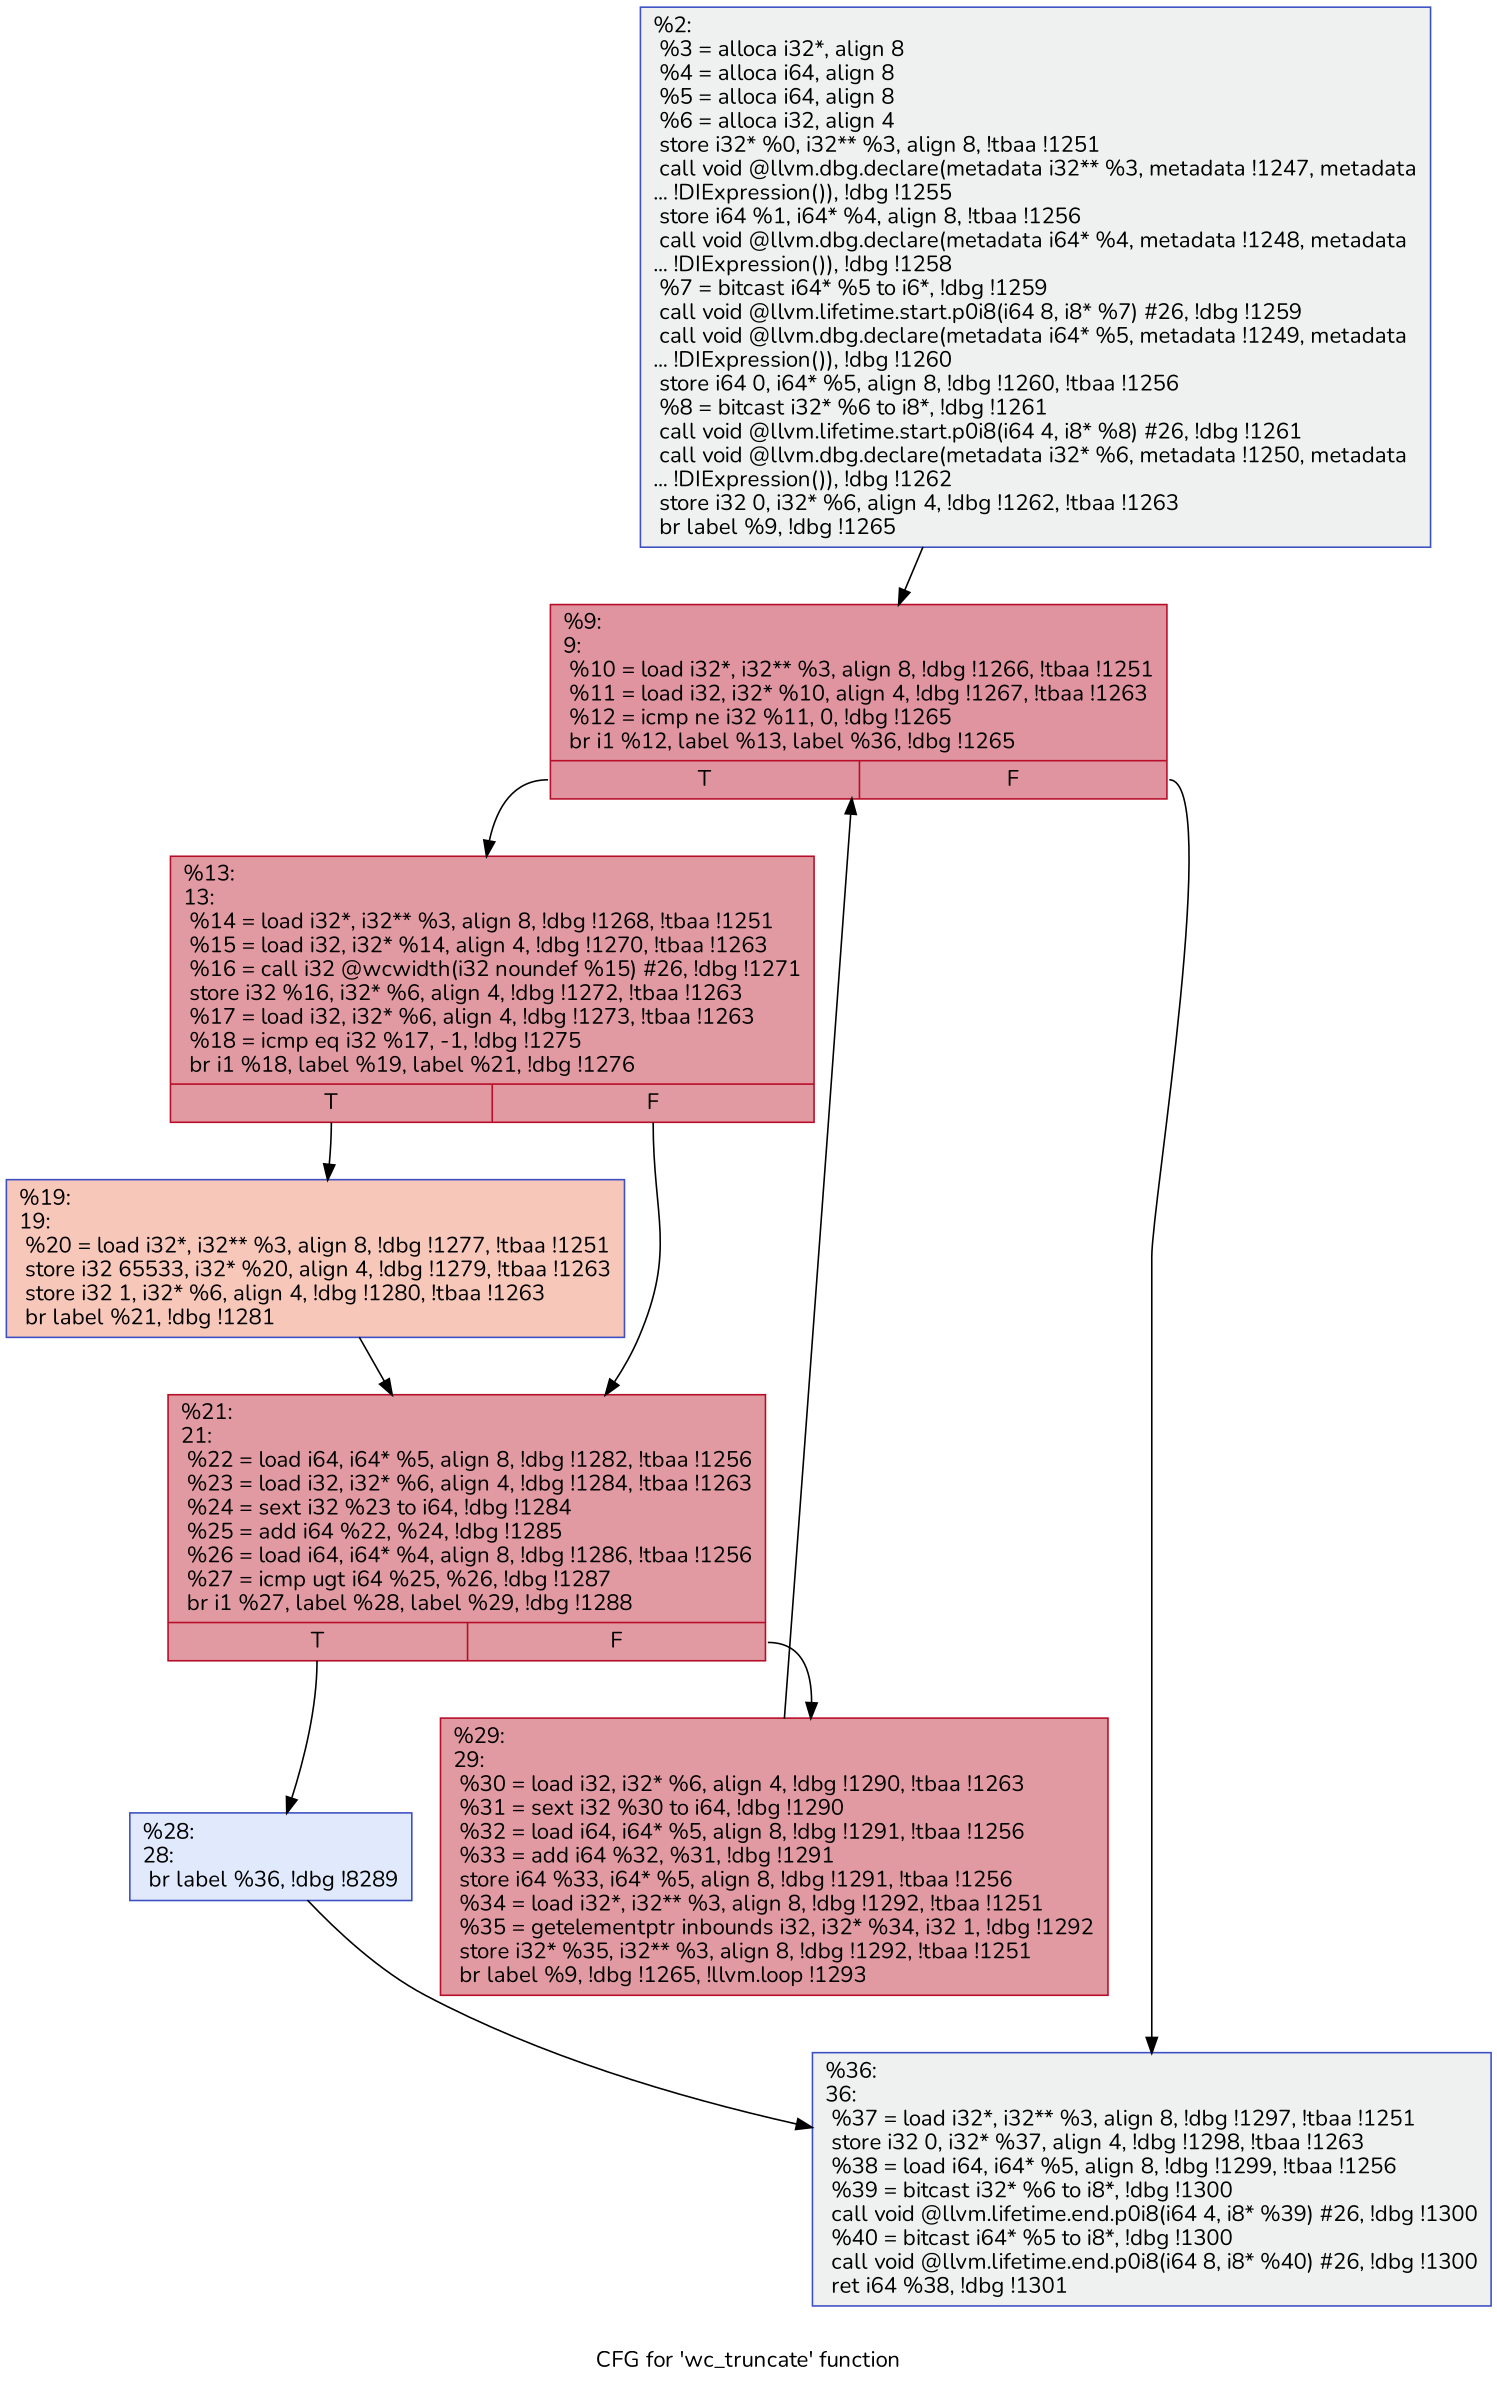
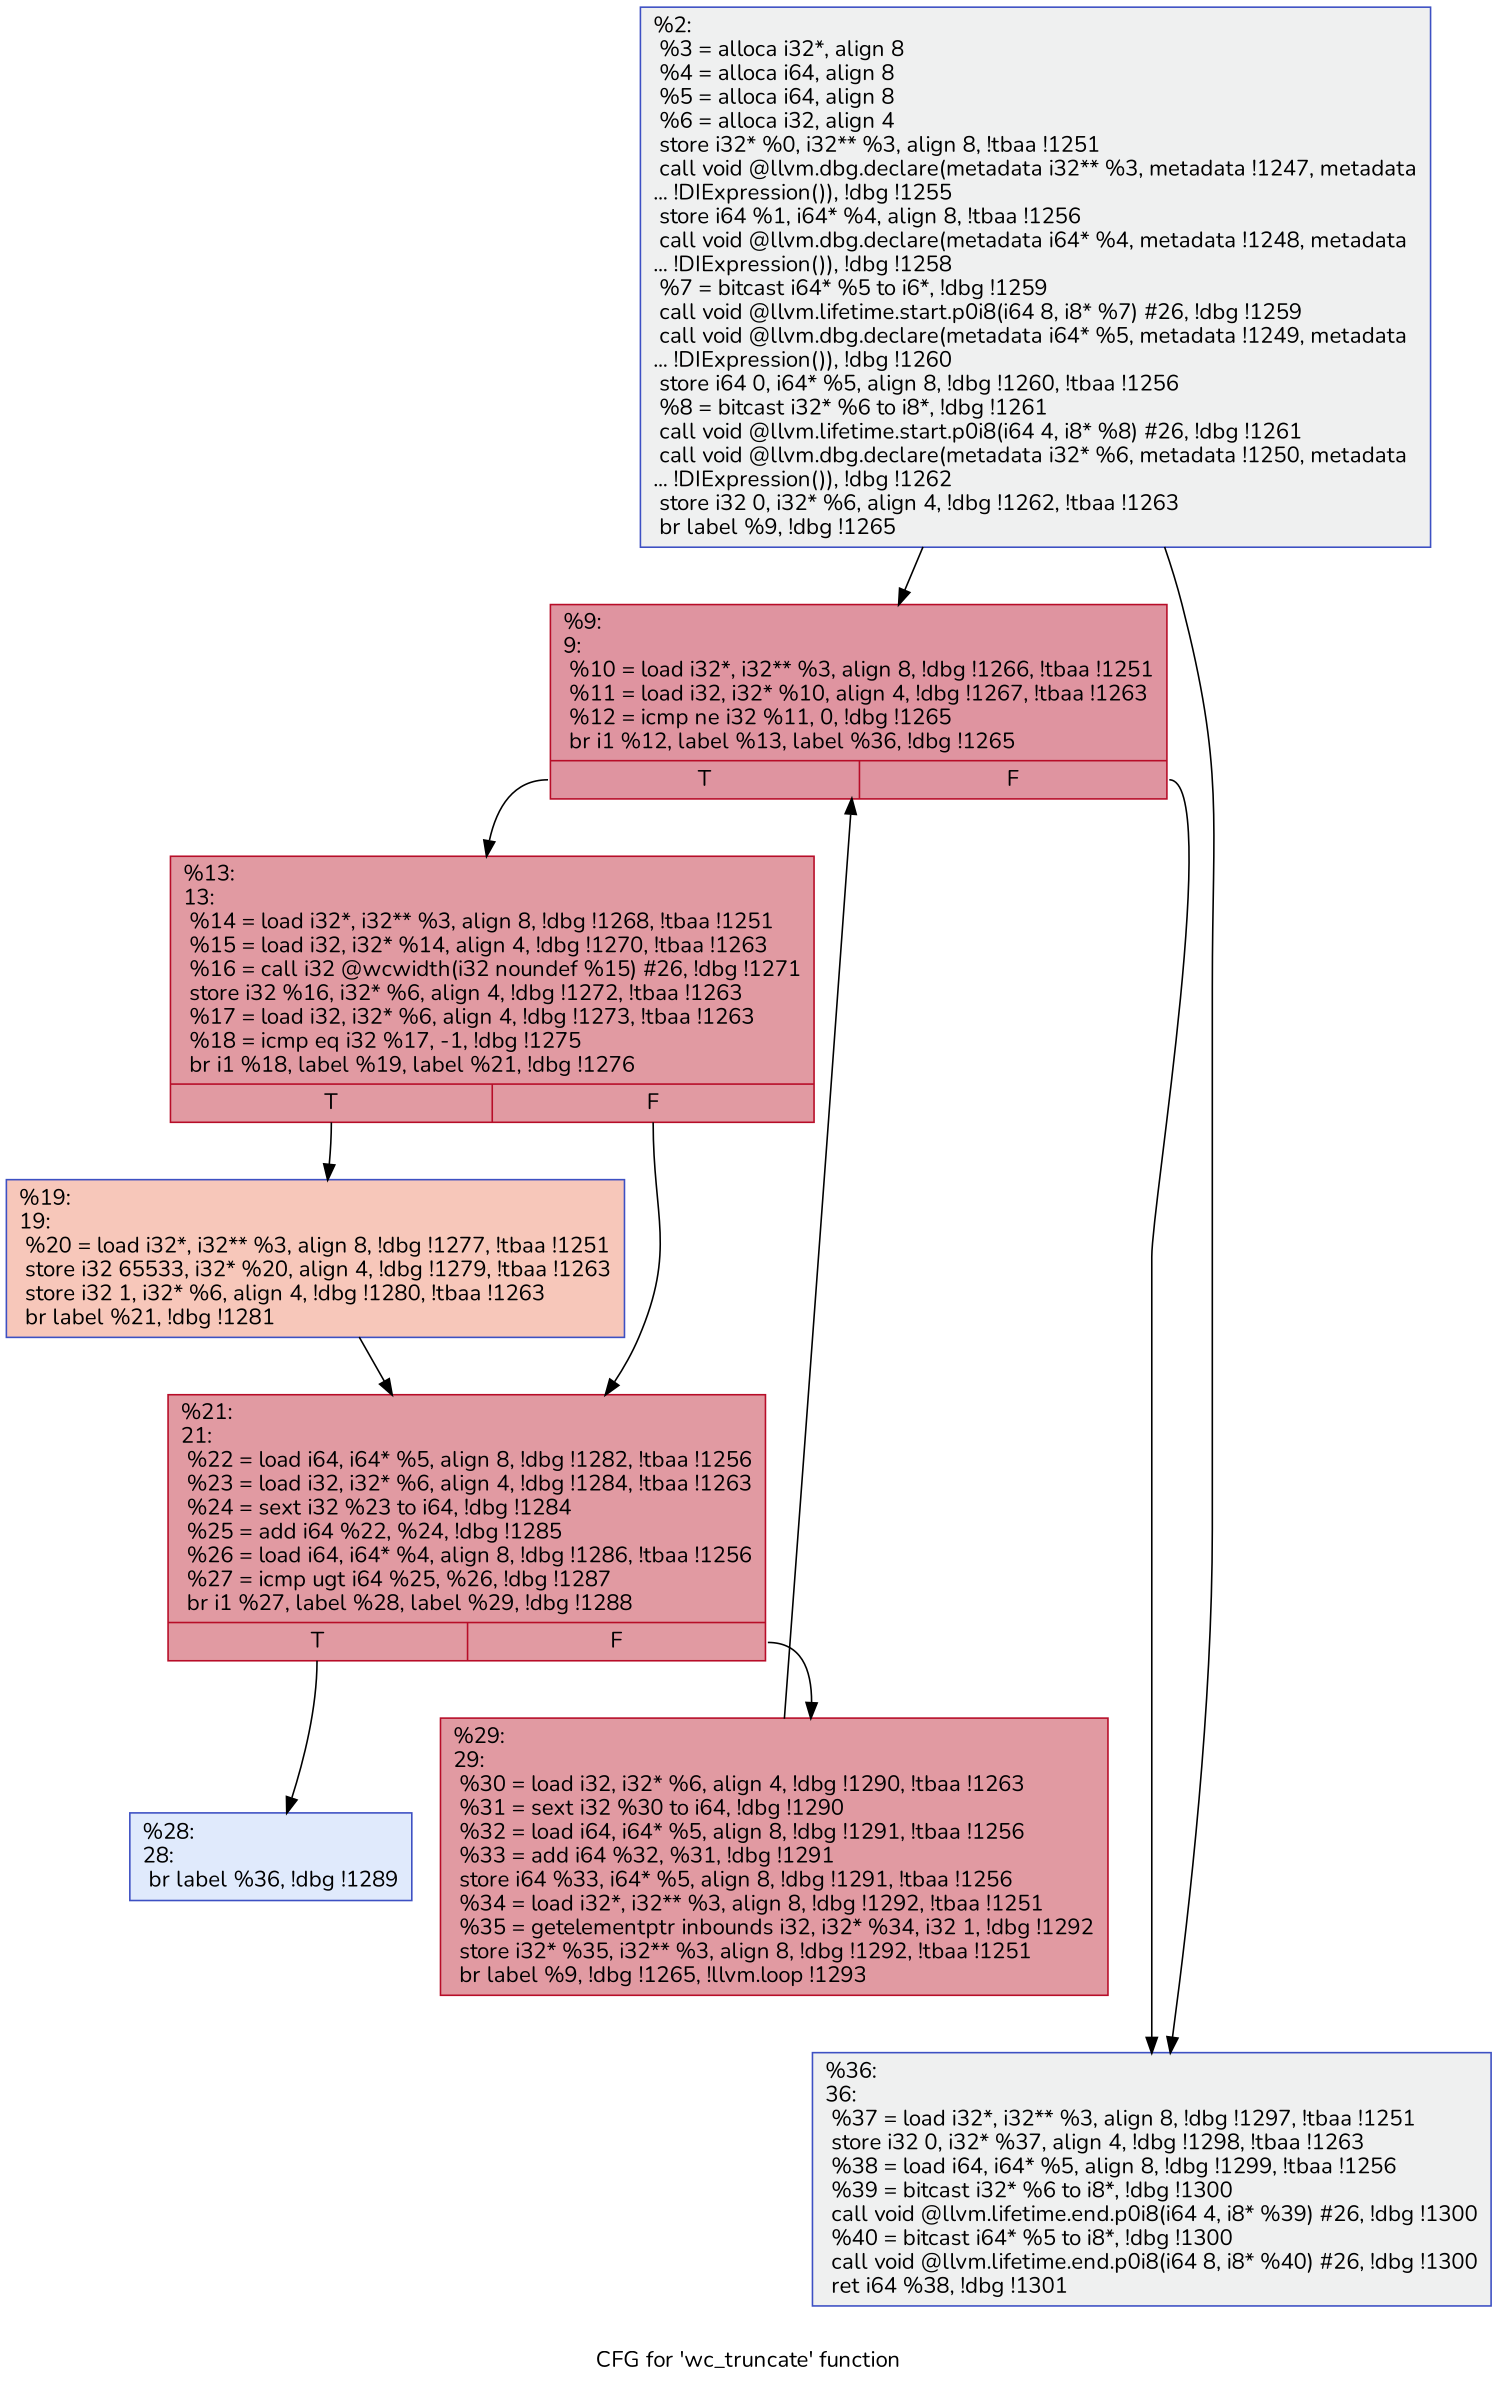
node "%28:": text "br label %36, !dbg !8289" -> "br label %36, !dbg !1289"
edge "%28:" -> "%36:": now "%2:" -> "%36:"
